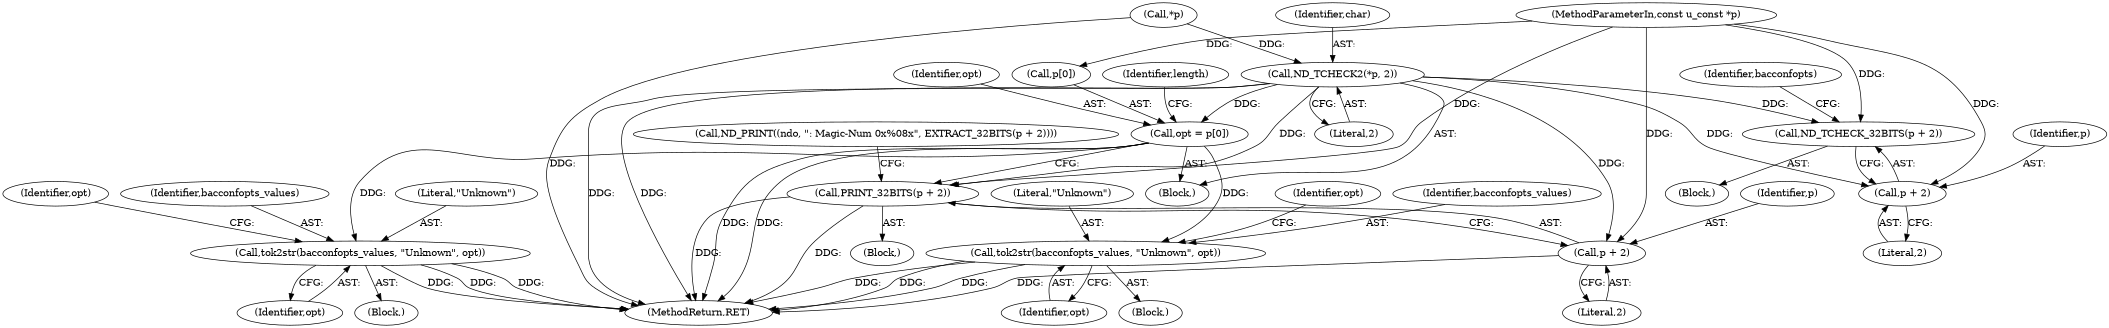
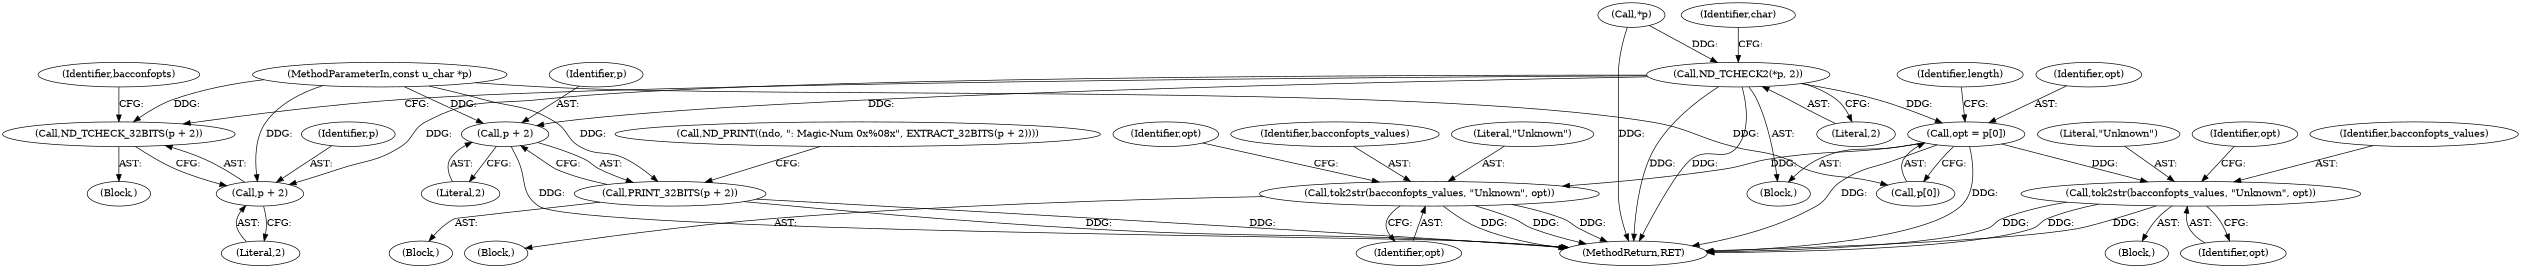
node "(MethodParameterIn,const u_const *p)": label "(MethodParameterIn,const u_const *p)" -> "(MethodParameterIn,const u_char *p)"
edge "(Identifier,char)" -> "(Call,ND_TCHECK2(*p, 2))": label "AST: " -> "CFG: "
edge "(Call,ND_TCHECK2(*p, 2))" -> "(Call,ND_TCHECK_32BITS(p + 2))": label "DDG: " -> "CFG: "
edge "(Call,opt = p[0])" -> "(Call,PRINT_32BITS(p + 2))": now "(Call,opt = p[0])" -> "(Call,p[0])"
edge "(Call,ND_TCHECK2(*p, 2))" -> "(Call,PRINT_32BITS(p + 2))": removed, label "DDG:"
